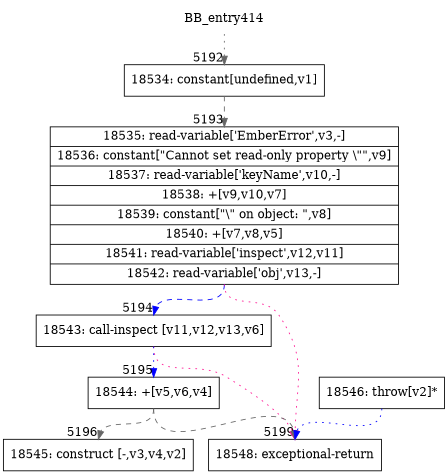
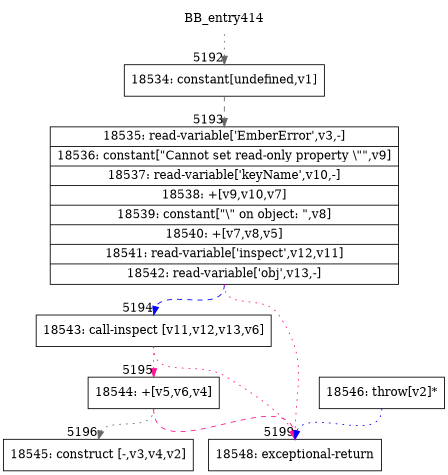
edge "18543: call-inspect [v11,v12,v13,v6]" -> "18544: +[v5,v6,v4]": color blue -> deeppink
edge "18544: +[v5,v6,v4]" -> "18545: construct [-,v3,v4,v2]": style dashed -> dotted
edge "18544: +[v5,v6,v4]" -> "18548: exceptional-return": color gray40 -> deeppink
